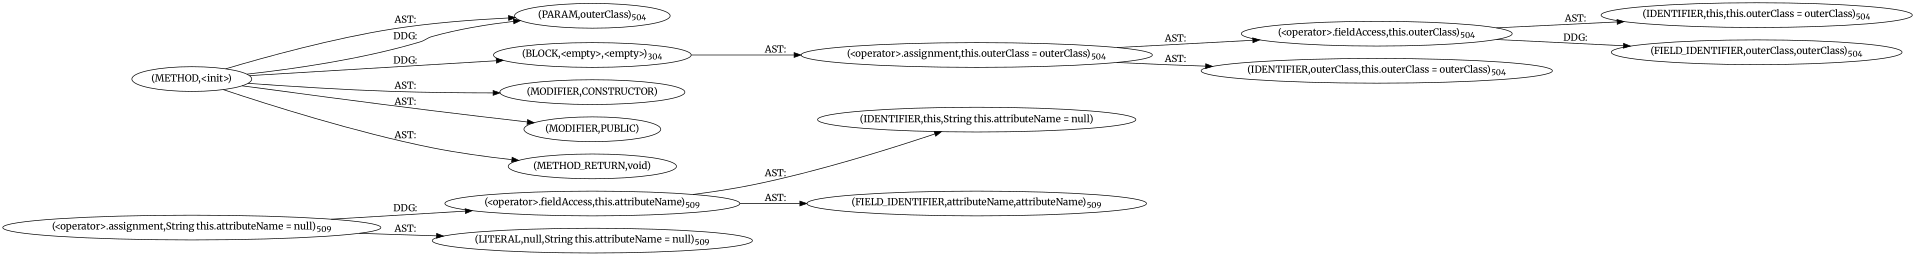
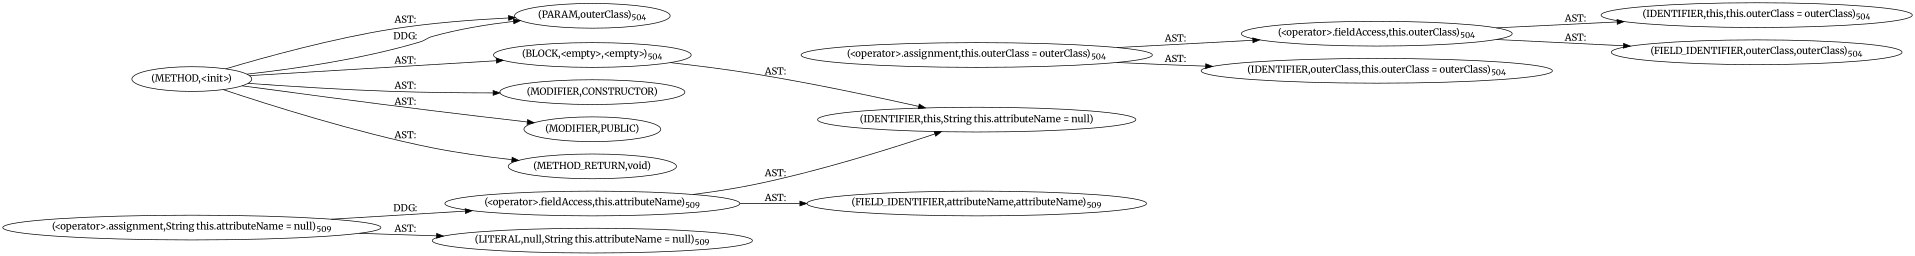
edge "(<operator>.fieldAccess,this.outerClass)" -> "(FIELD_IDENTIFIER,outerClass,outerClass)": label "DDG: " -> "AST: "
node "(BLOCK,<empty>,<empty>)": text "304" -> "504"
edge "(BLOCK,<empty>,<empty>)" -> "(<operator>.assignment,this.outerClass = outerClass)": now "(BLOCK,<empty>,<empty>)" -> "(IDENTIFIER,this,String this.attributeName = null)"
edge "(METHOD,<init>)" -> "(BLOCK,<empty>,<empty>)": label "DDG: " -> "AST: "
